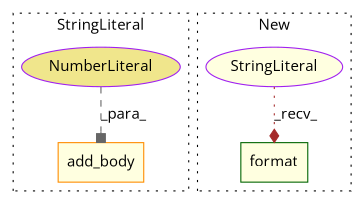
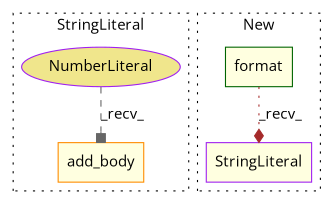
node "StringLiteral": shape ellipse -> box
edge "StringLiteral" -> "format": reversed
edge "NumberLiteral" -> "add_body": label "_para_" -> "_recv_"
